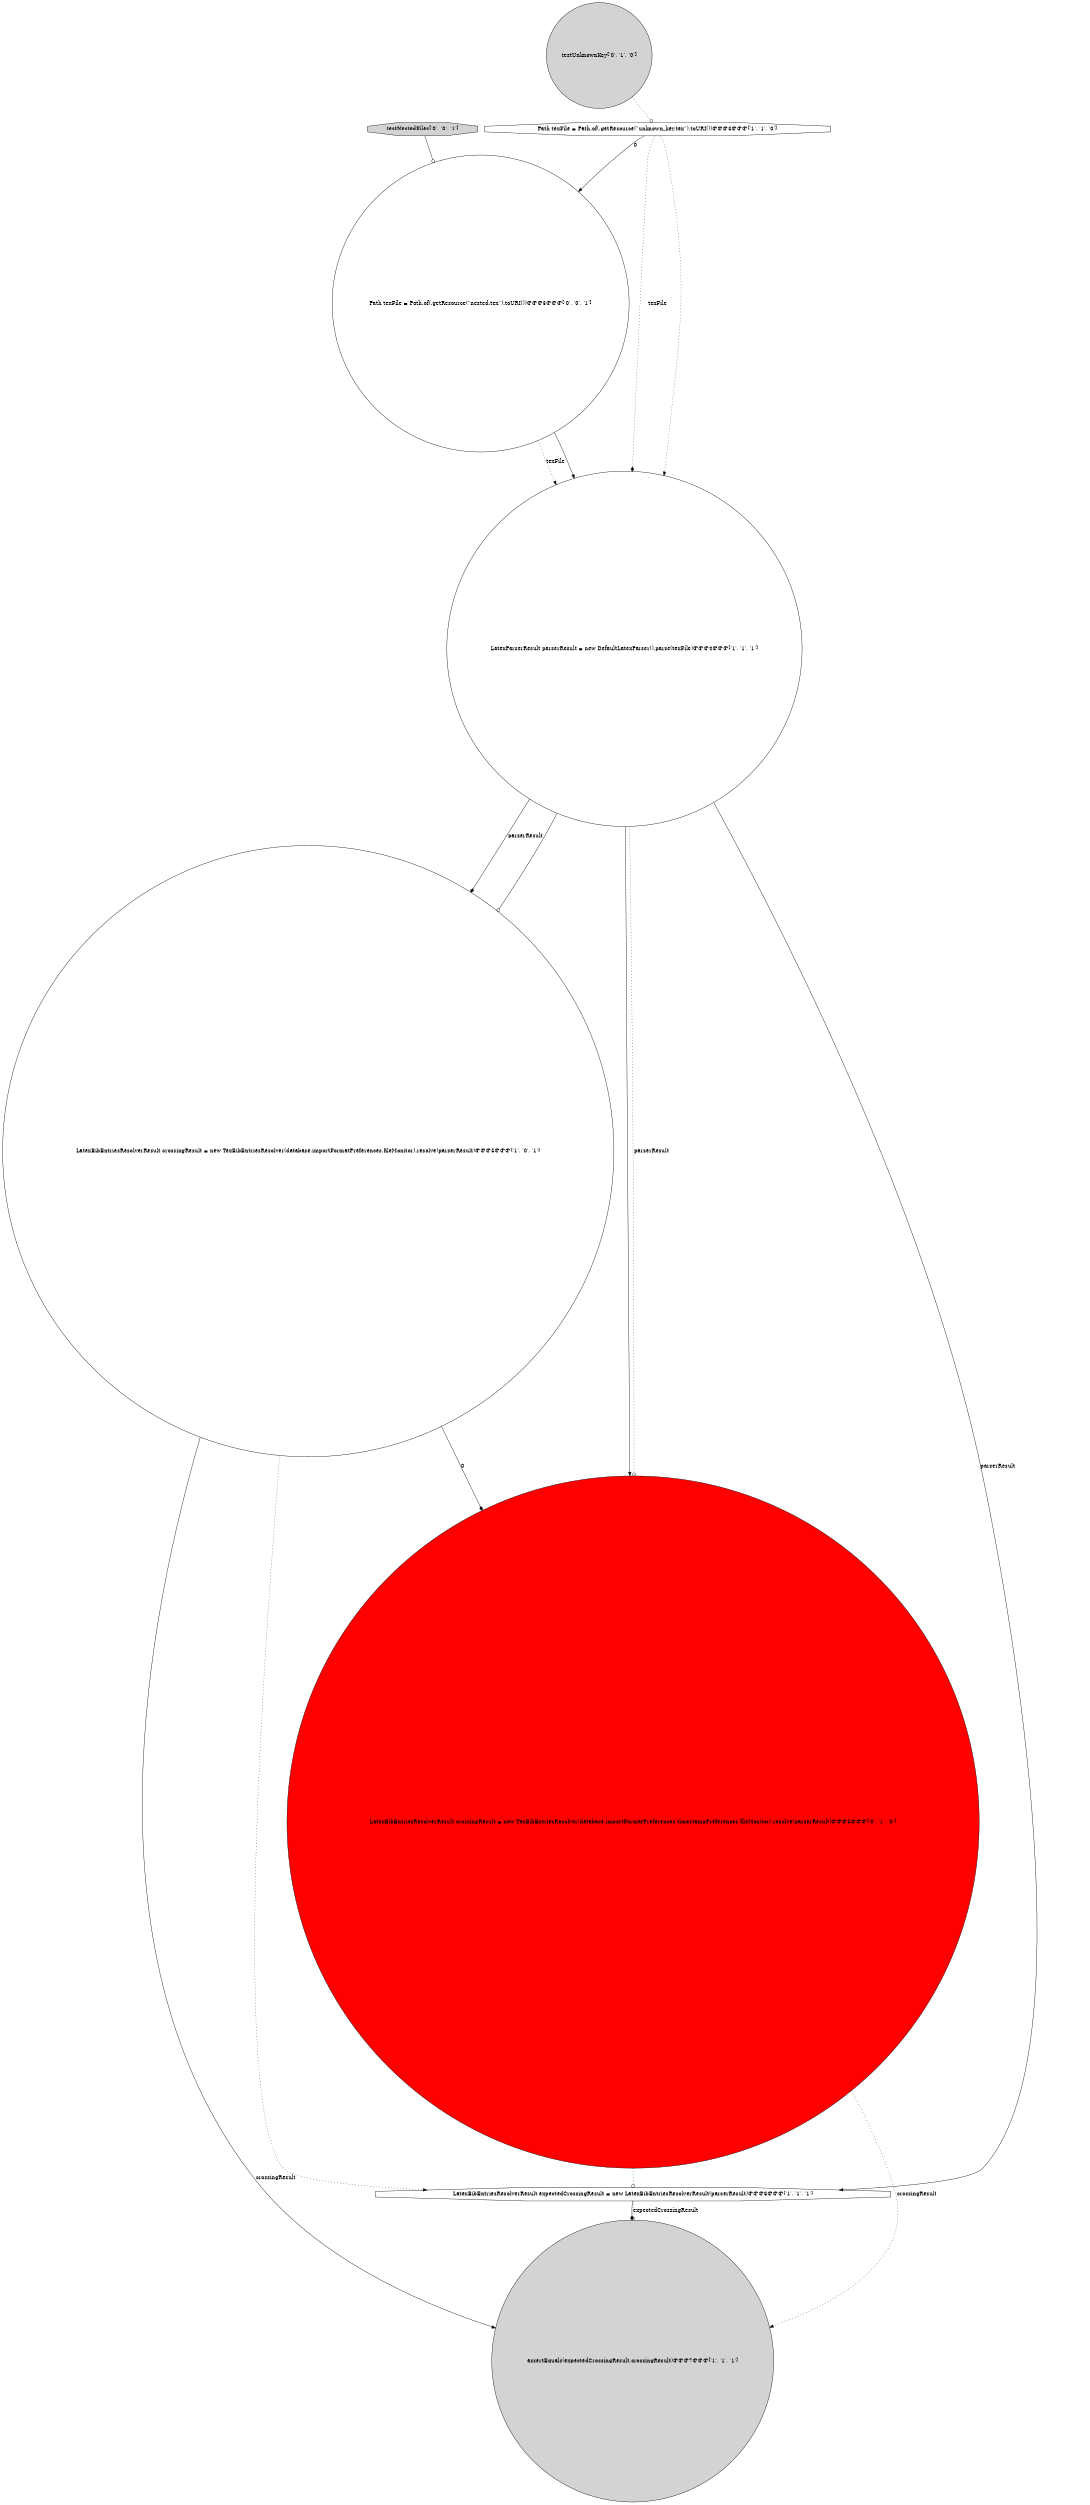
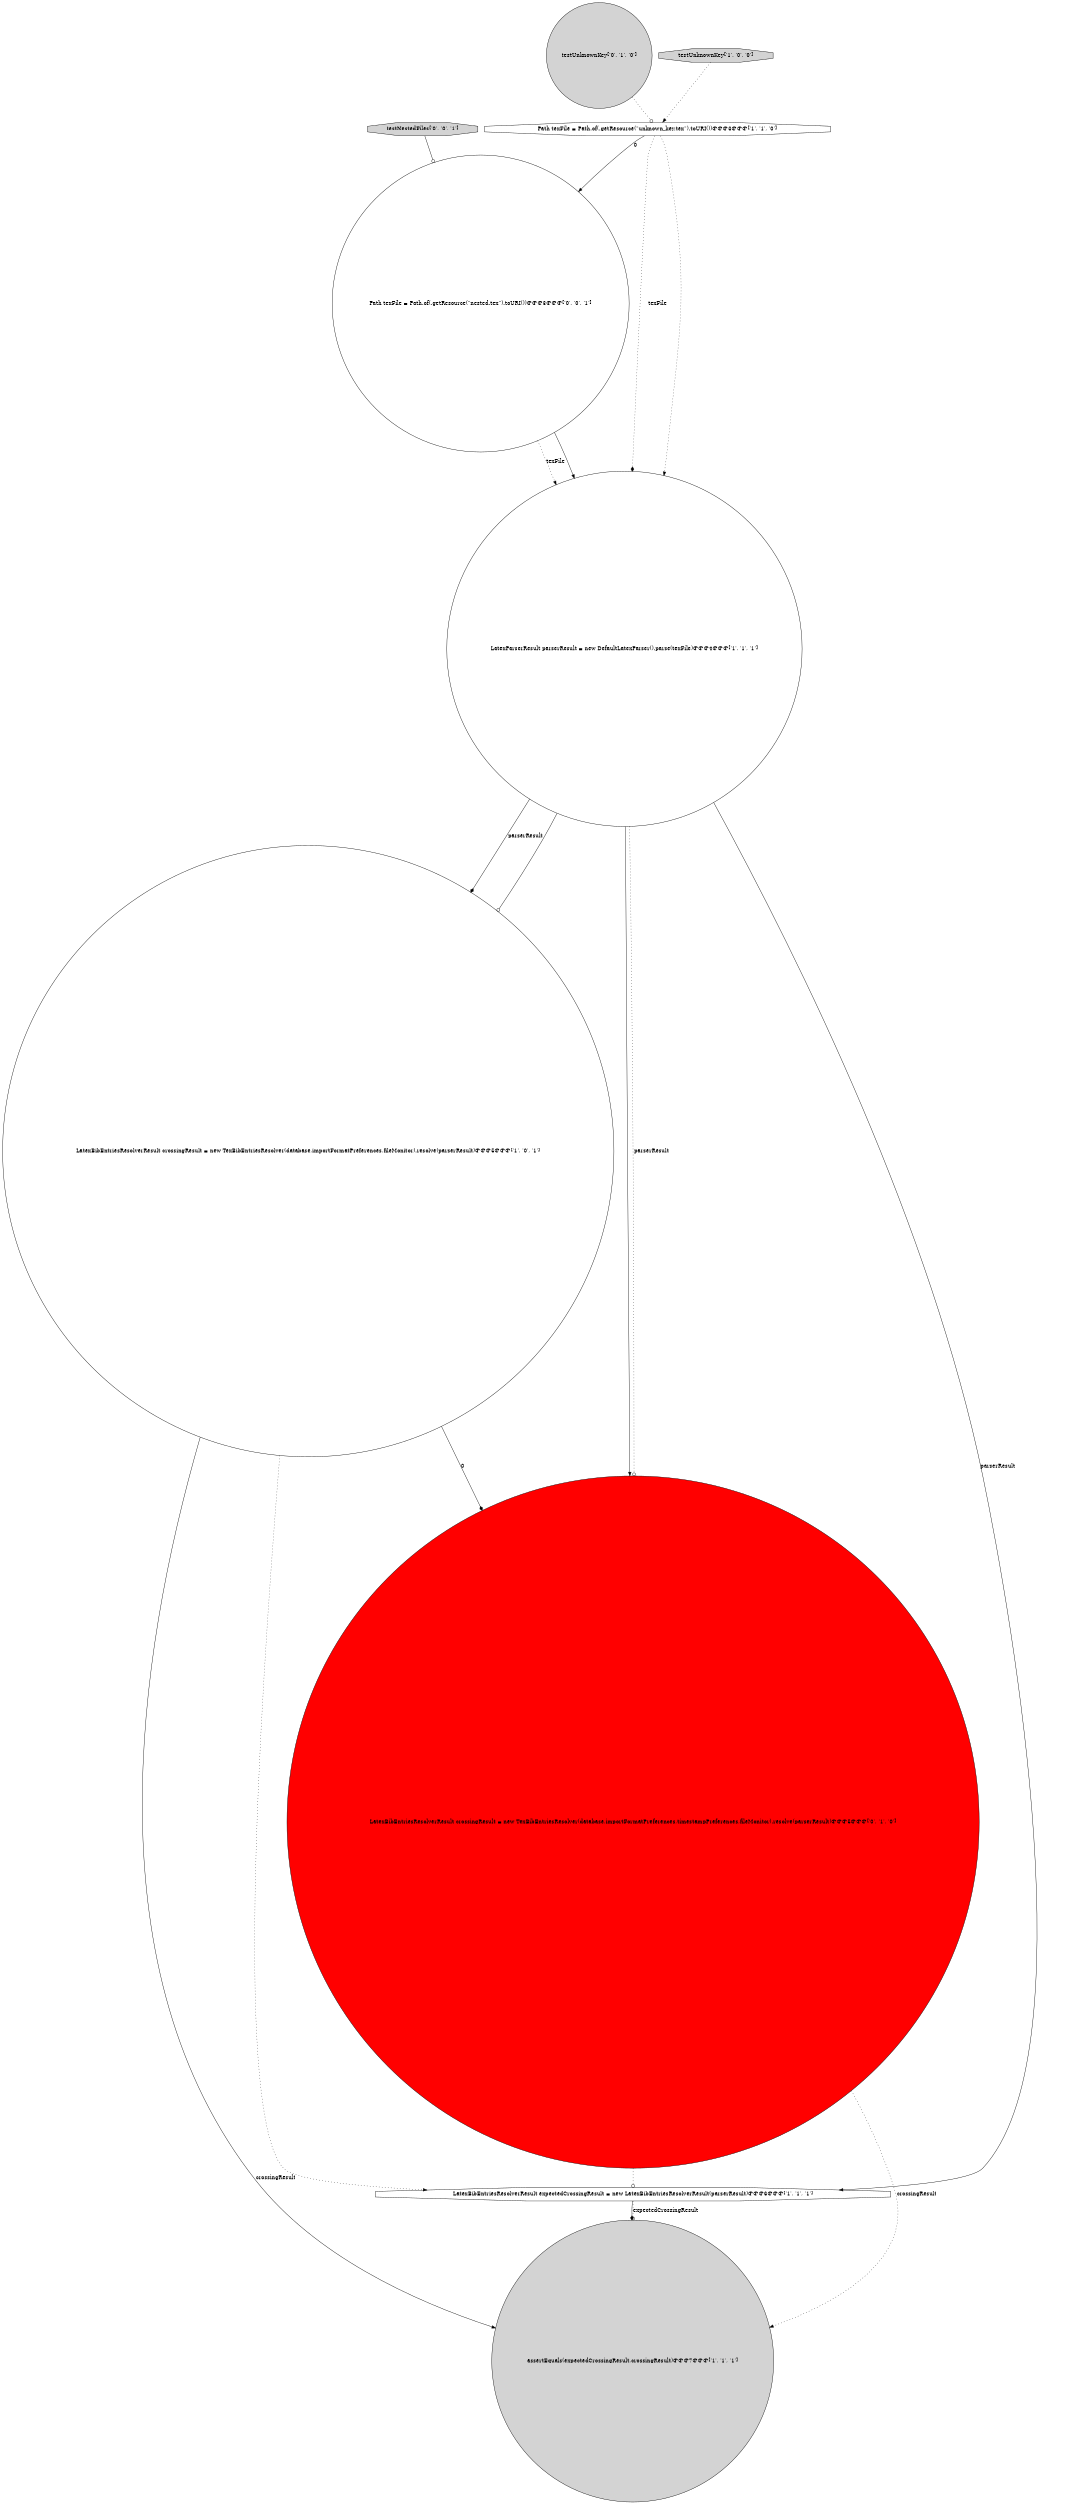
node "testUnknownKey['1', '0', '0']": added
